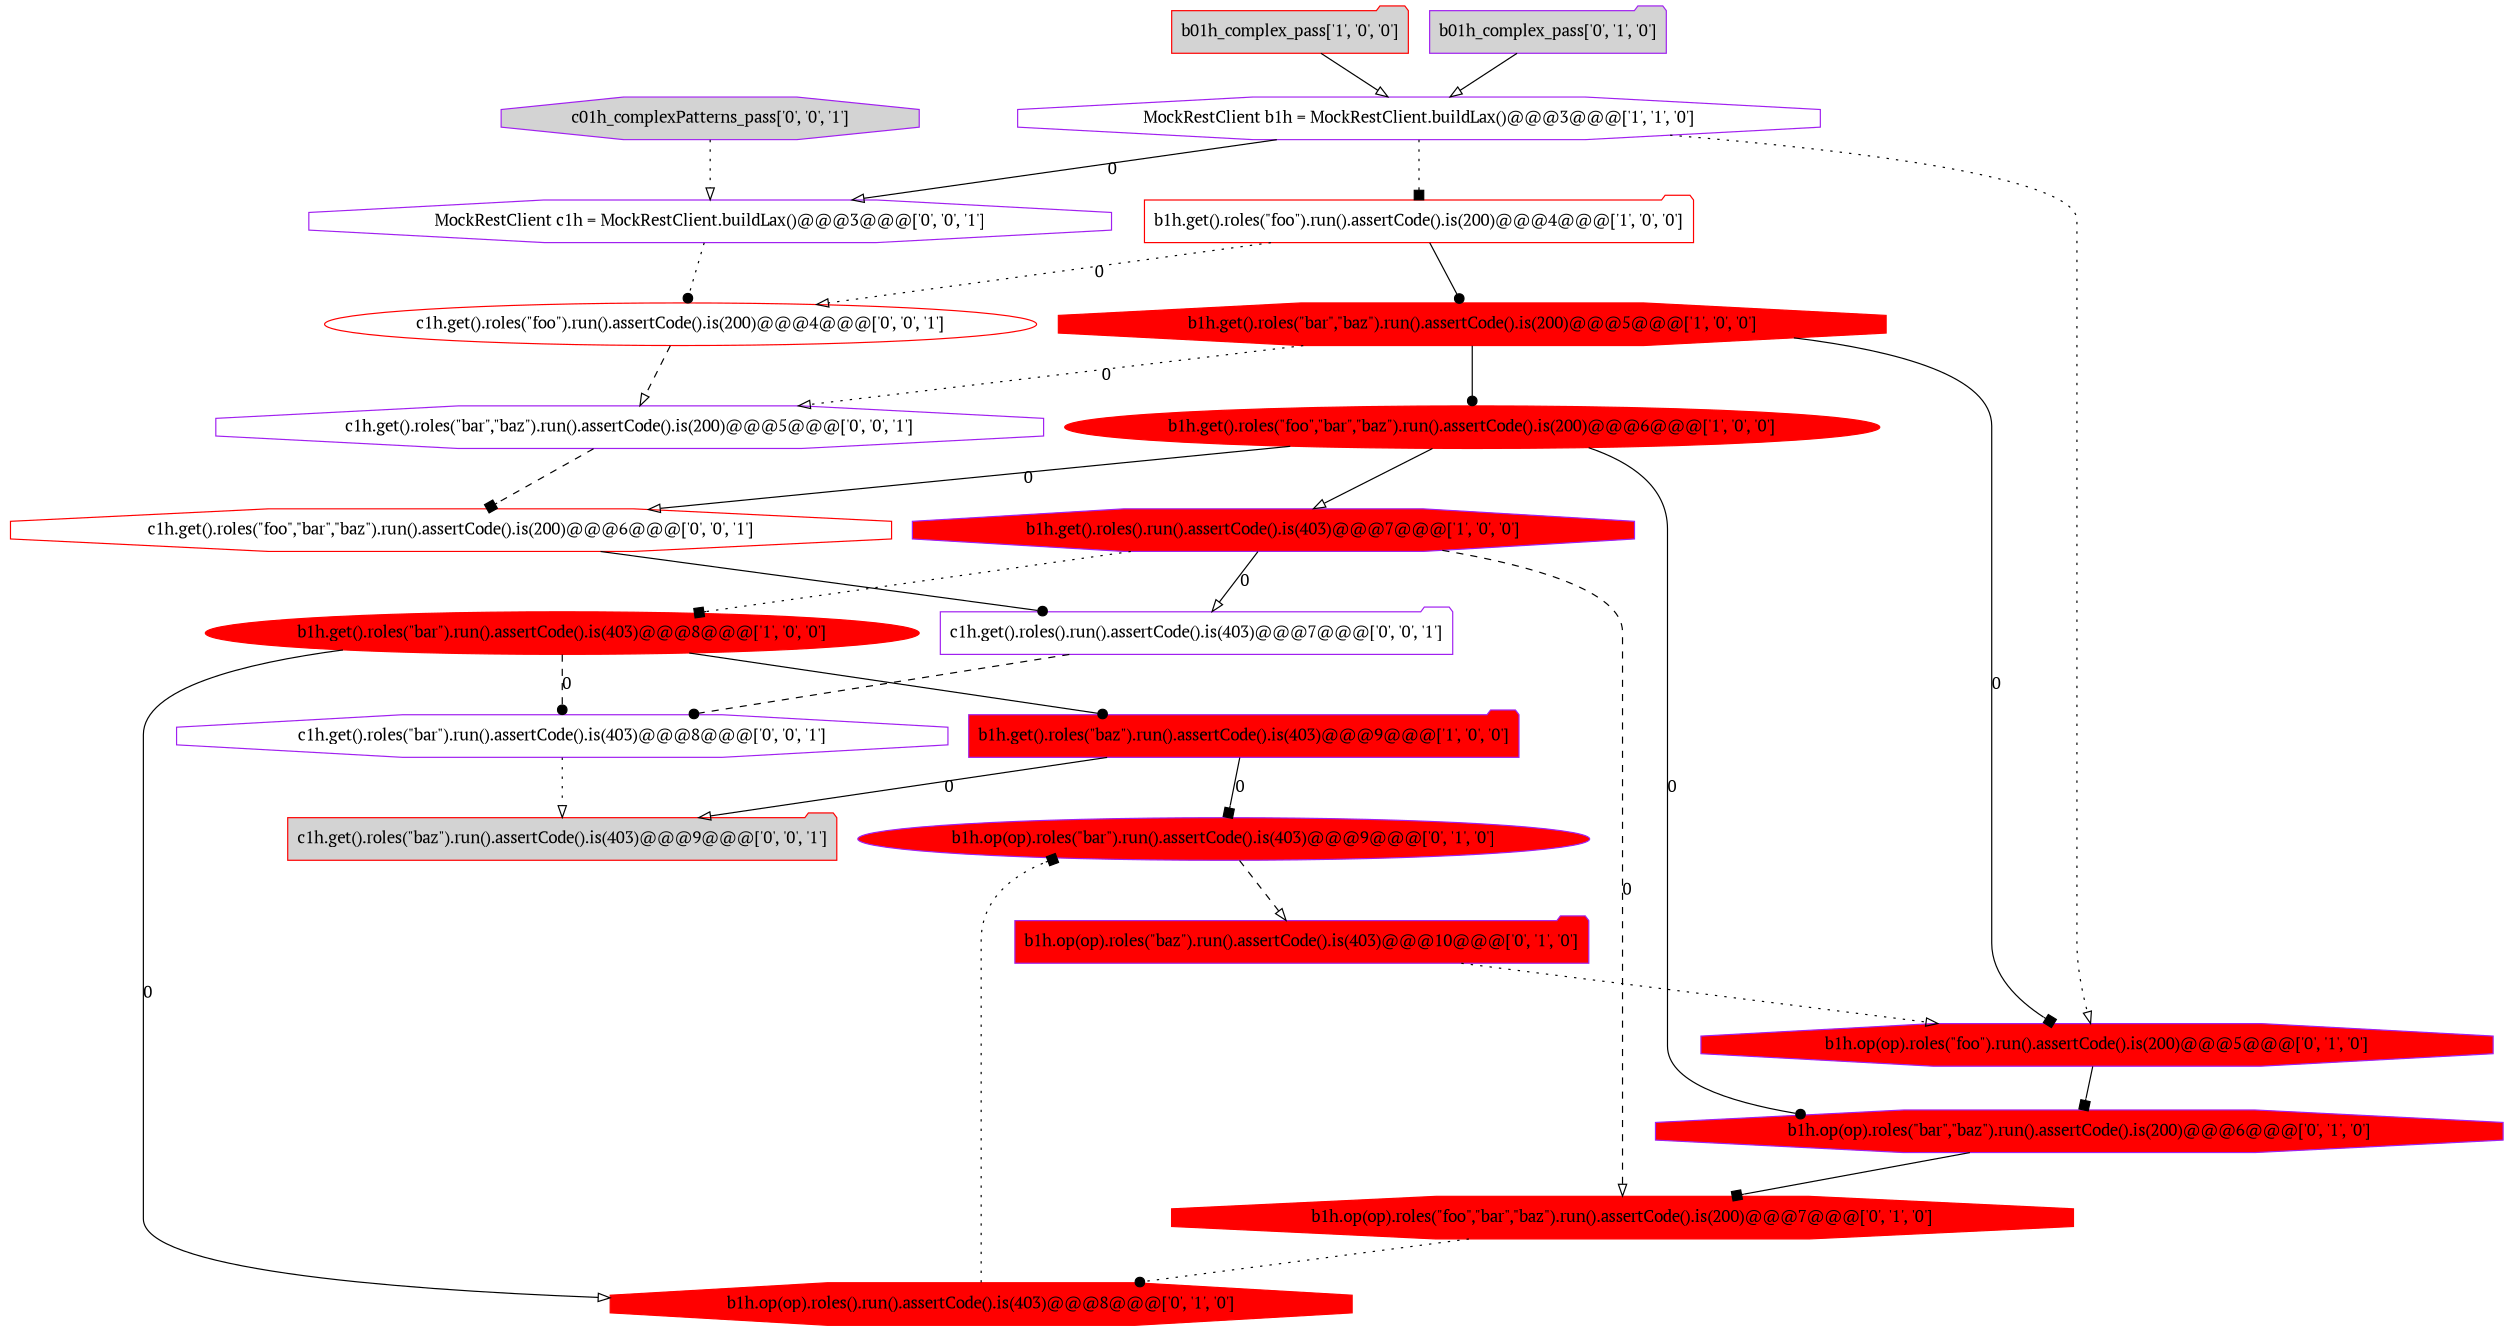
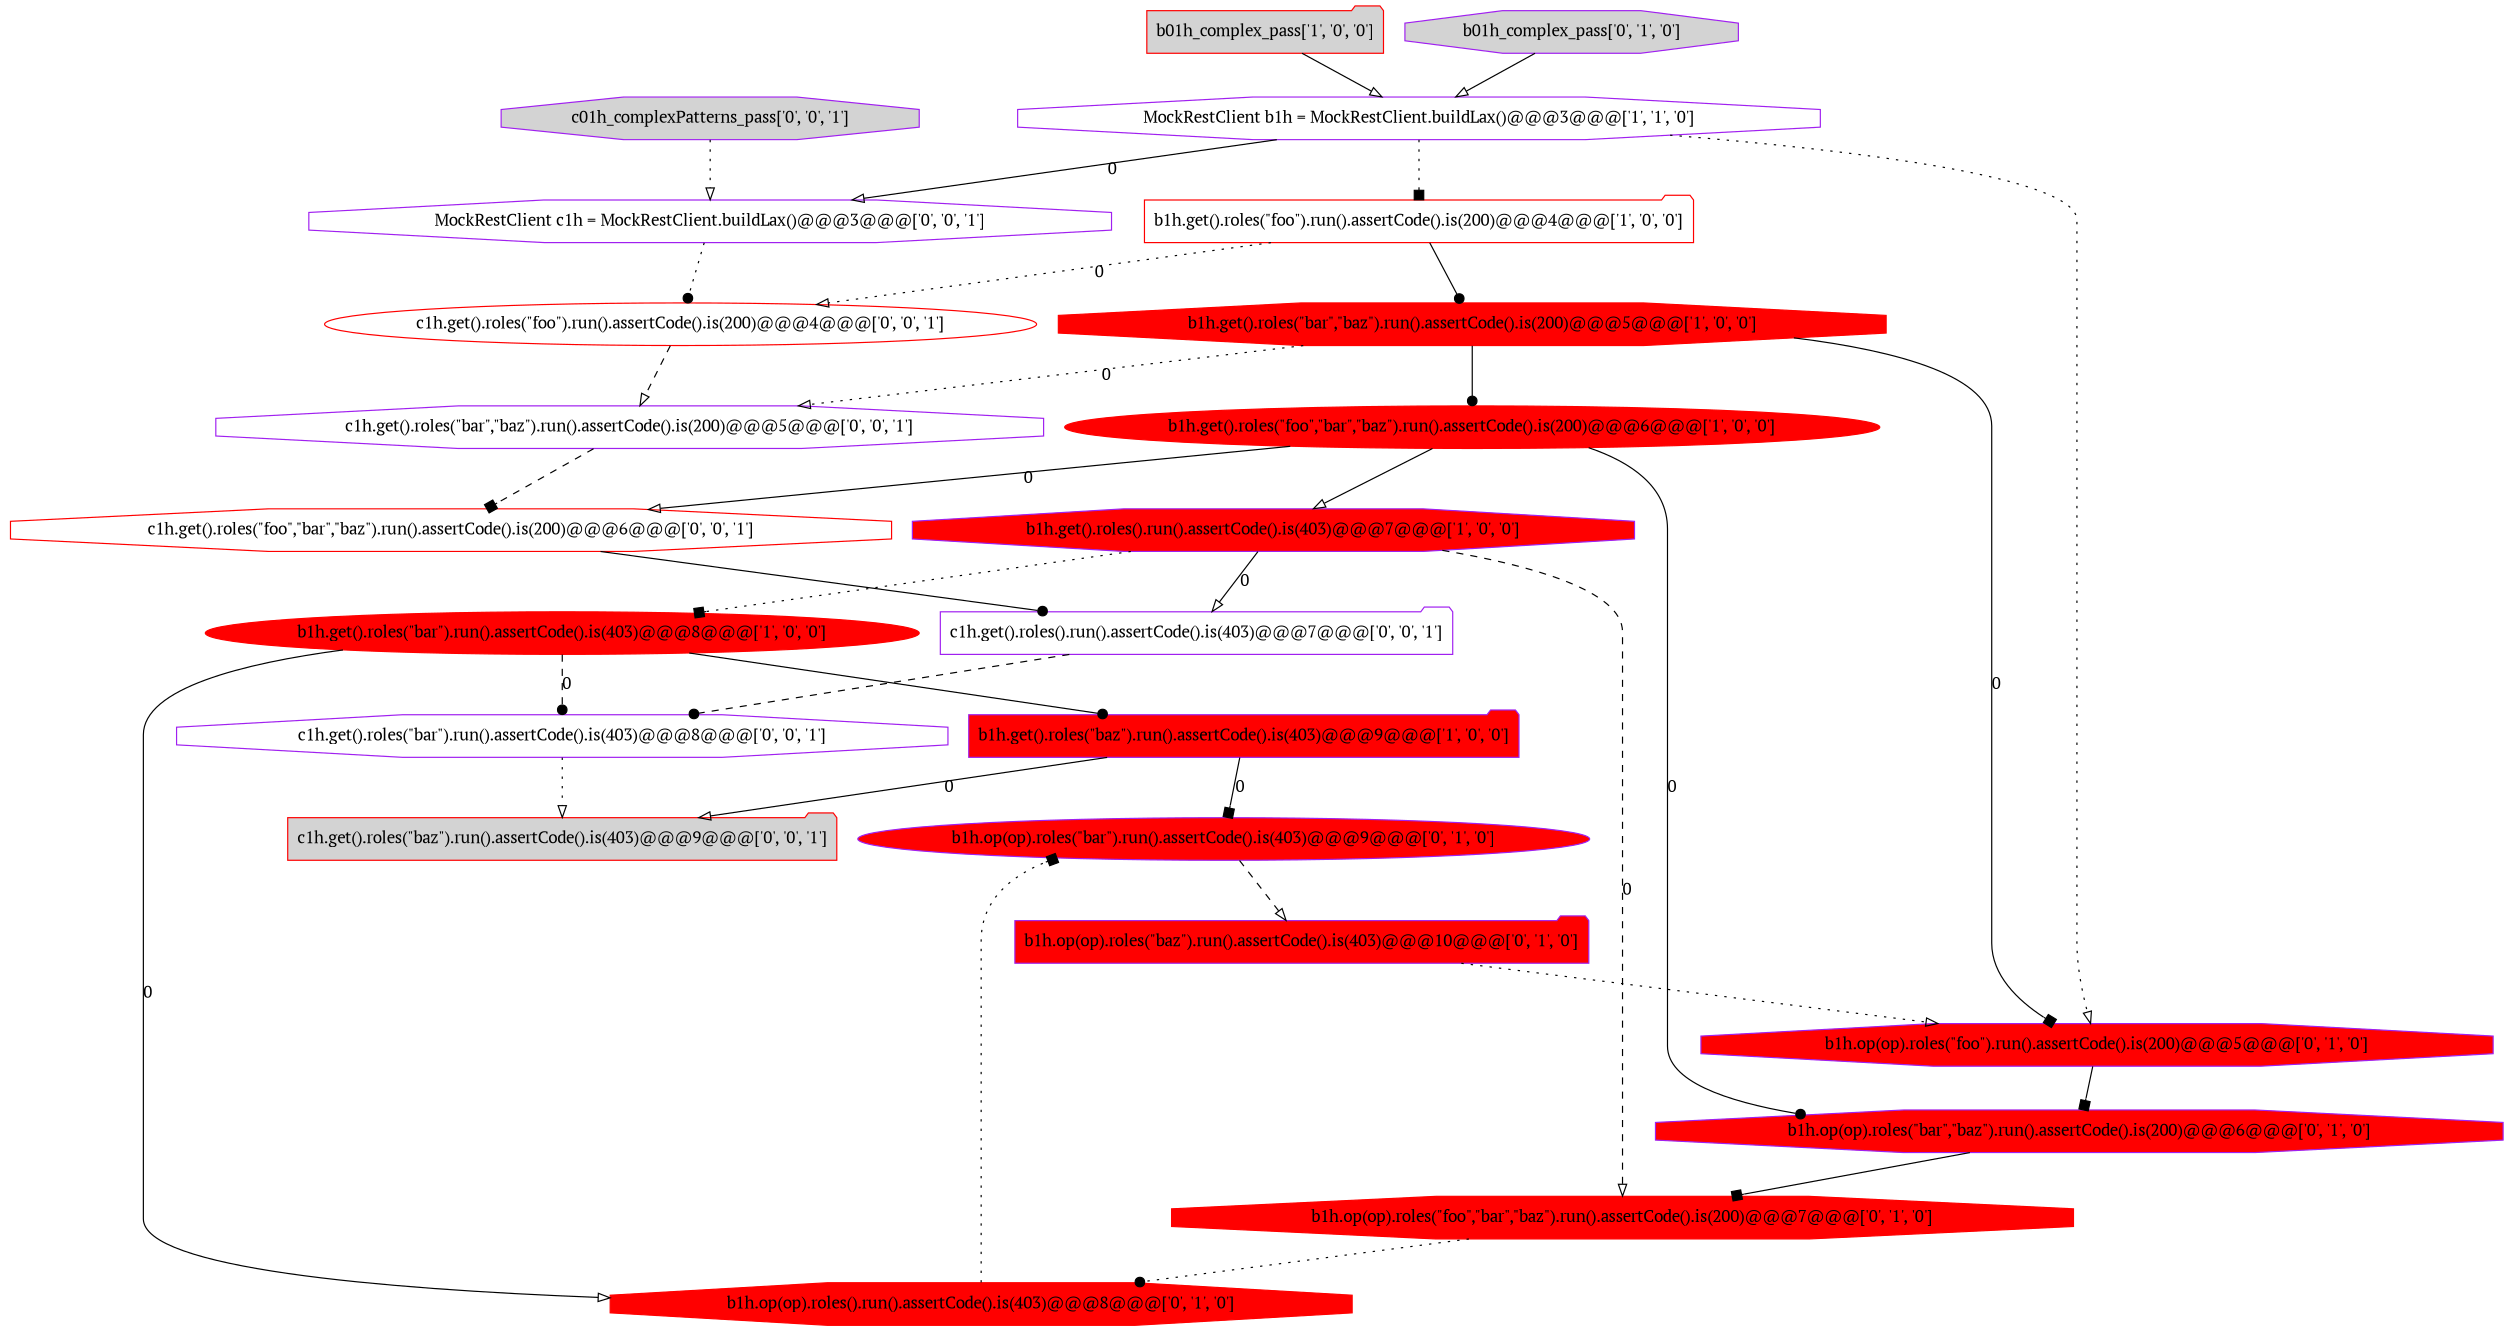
node "b01h_complex_pass['0', '1', '0']": shape folder -> octagon
